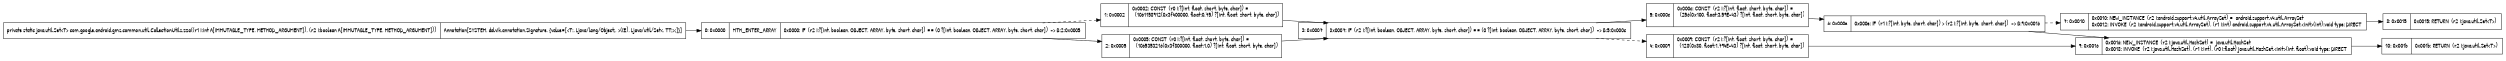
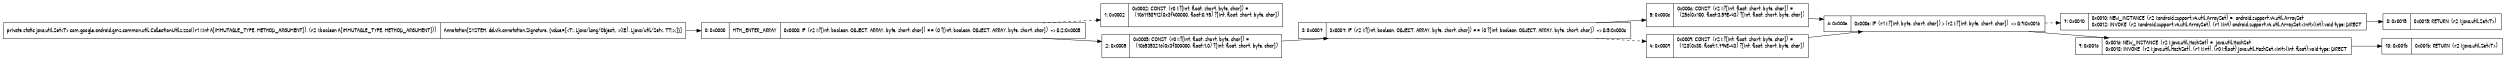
edge "1: 0x0002" -> "3: 0x0007": removed
edge "4: 0x0009" -> "9: 0x0016": now "4: 0x0009" -> "6: 0x000e"
